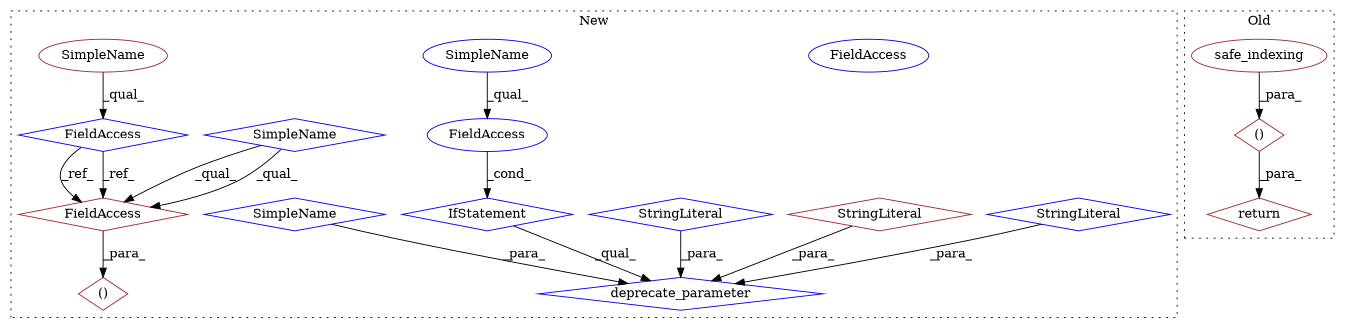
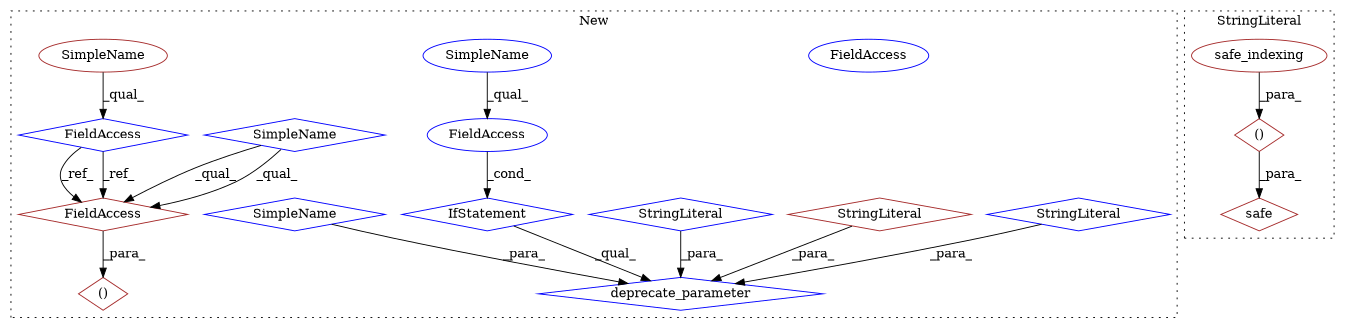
cluster "Old": label "Old" -> "StringLiteral"
node "return": label "return" -> "safe"
